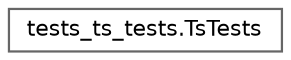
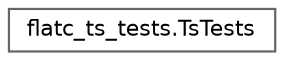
node "tests_ts_tests.TsTests": label "tests_ts_tests.TsTests" -> "flatc_ts_tests.TsTests"
